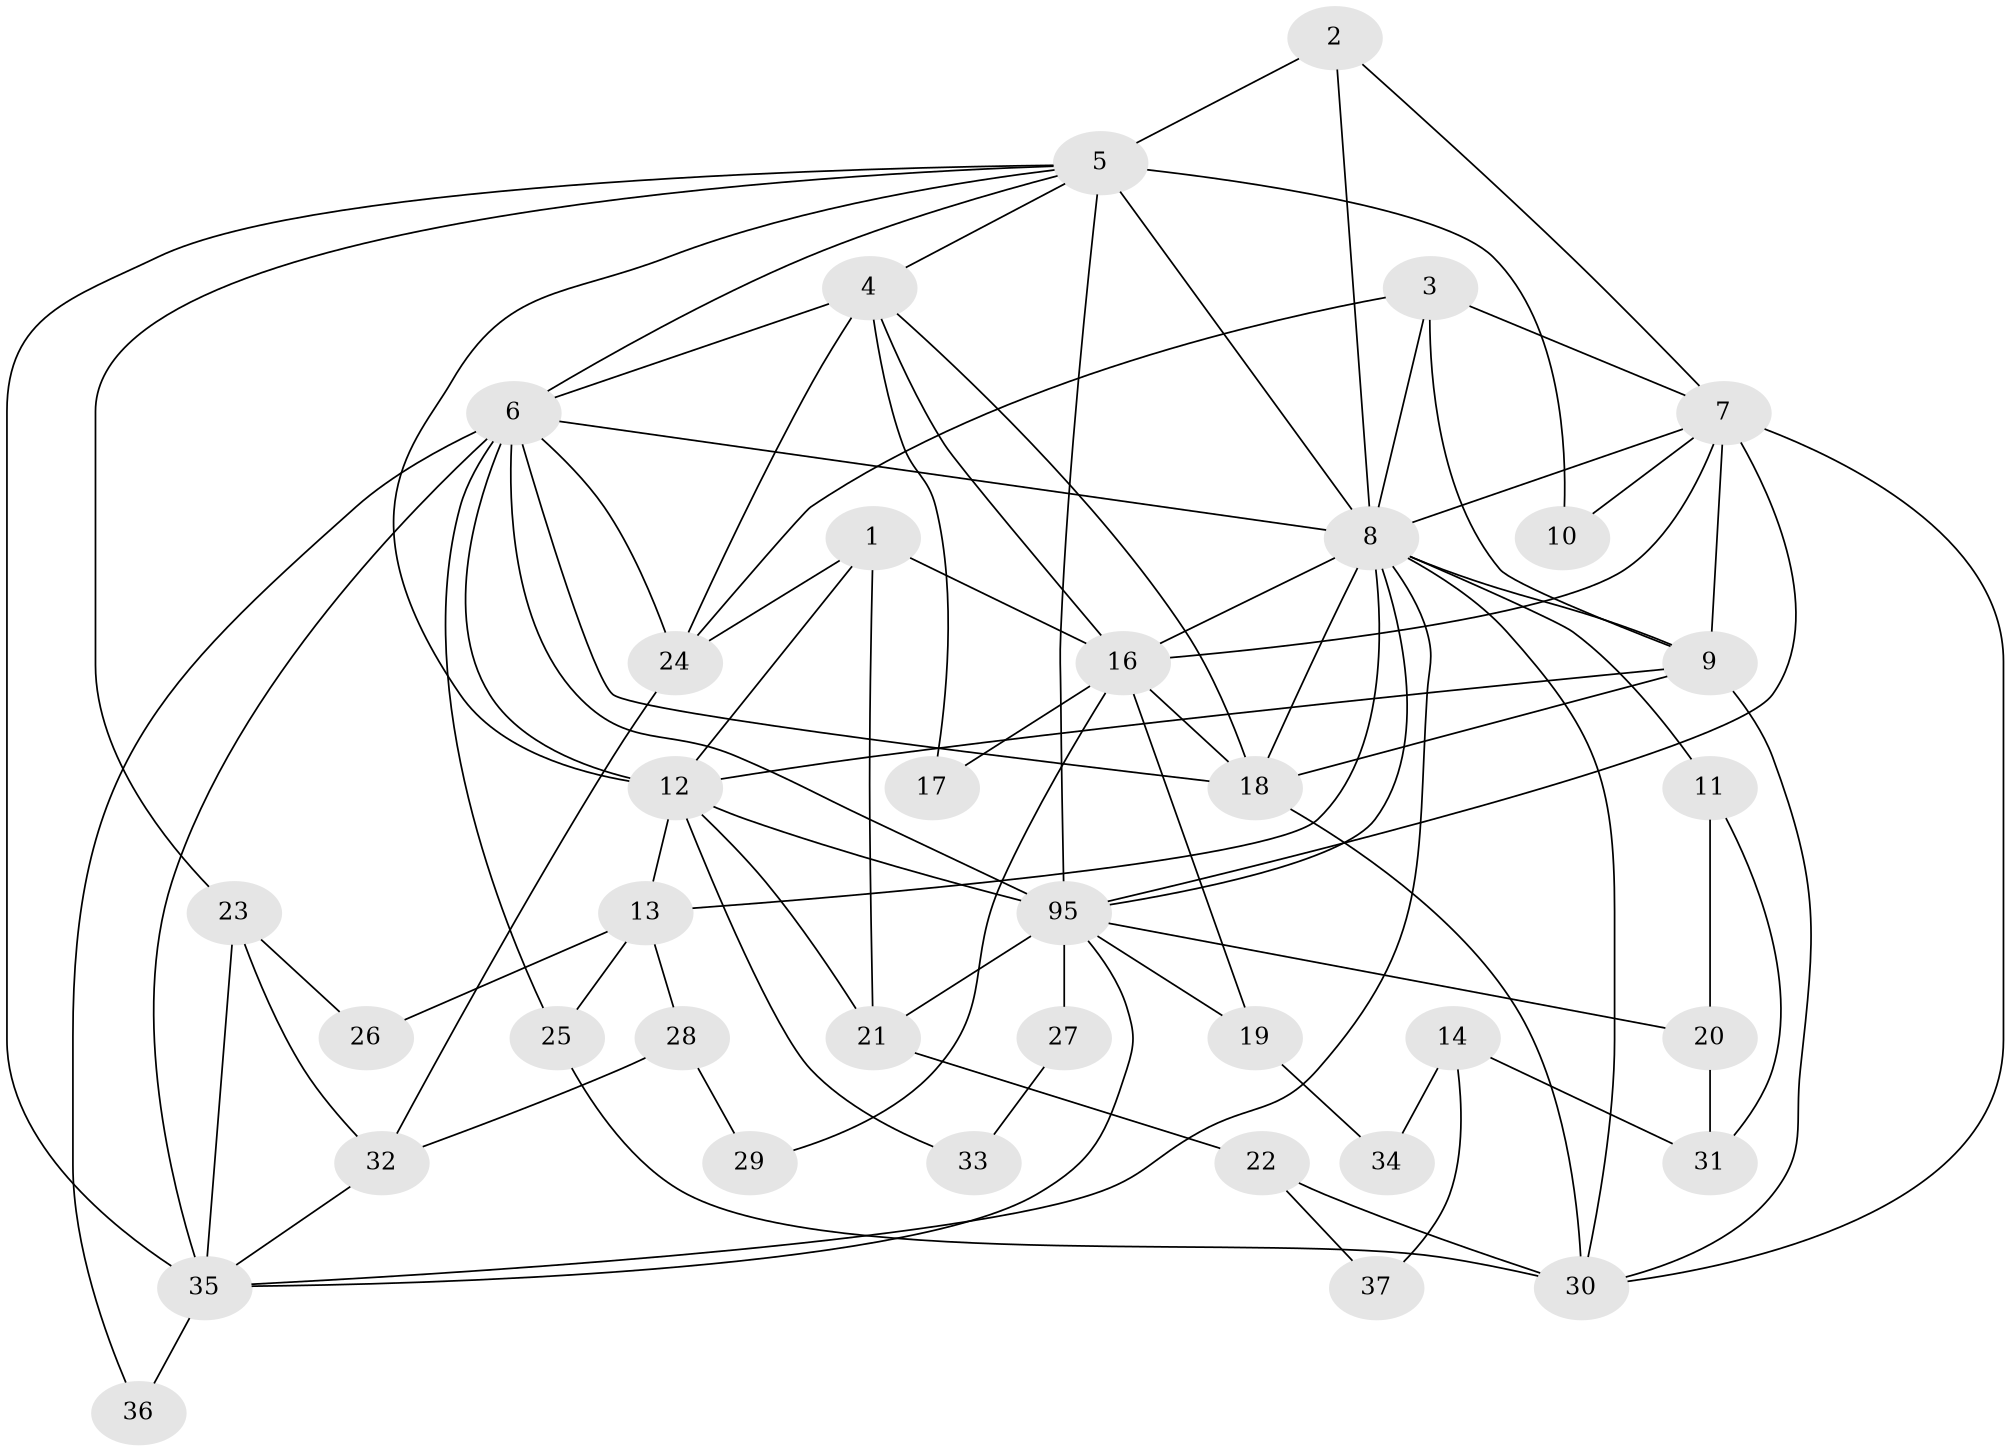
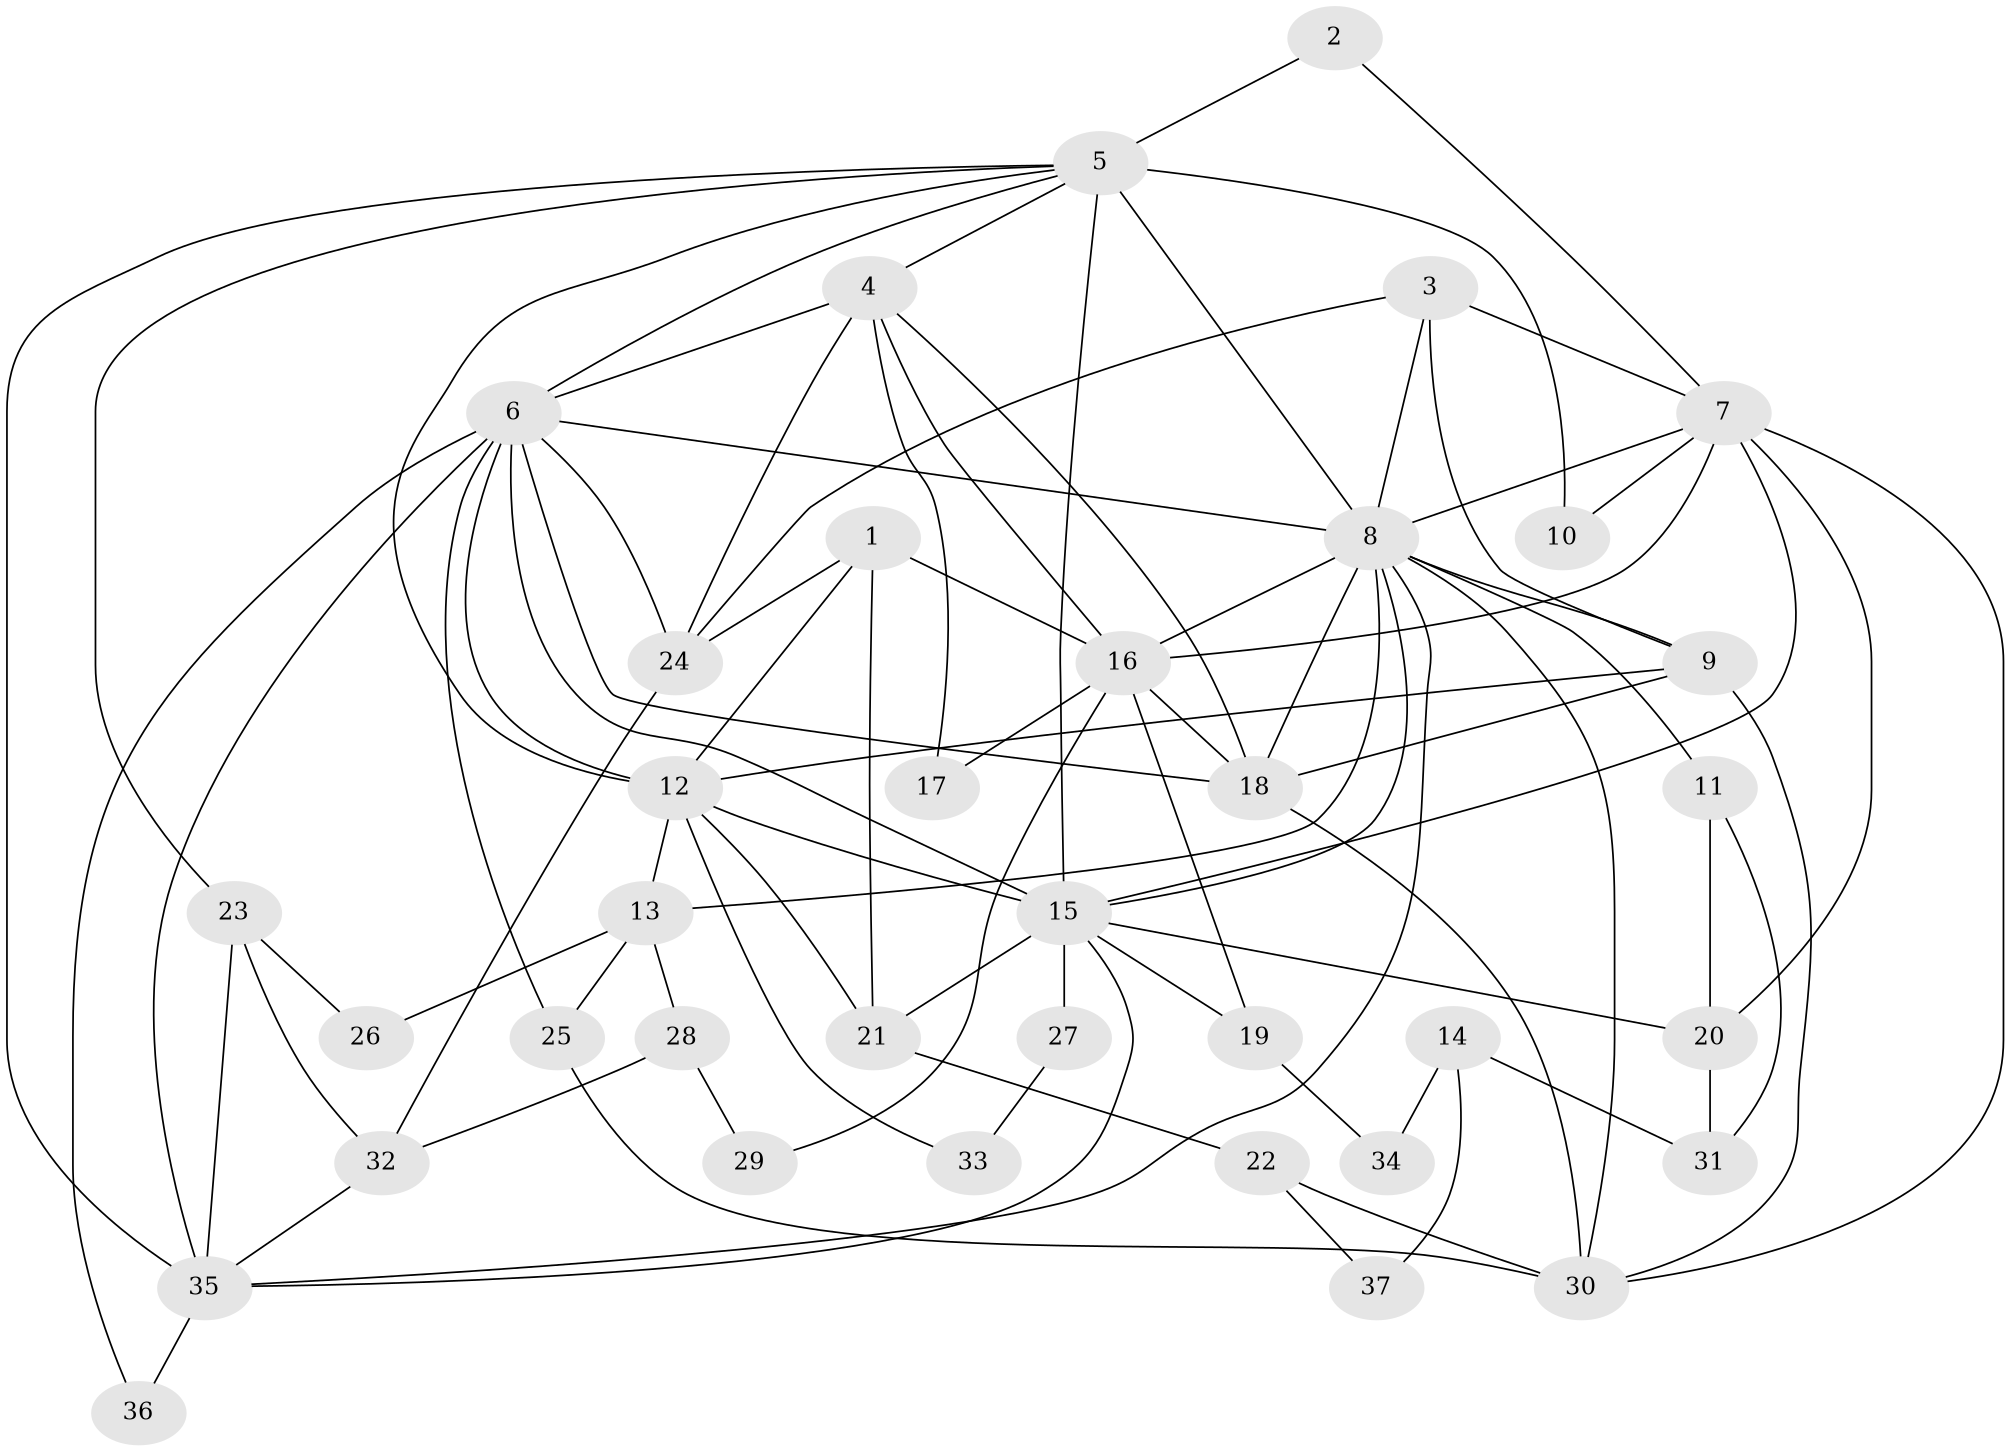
edge "2" -- "8": removed
edge "7" -- "9": now "7" -- "20"
node "95": label "95" -> "15"
